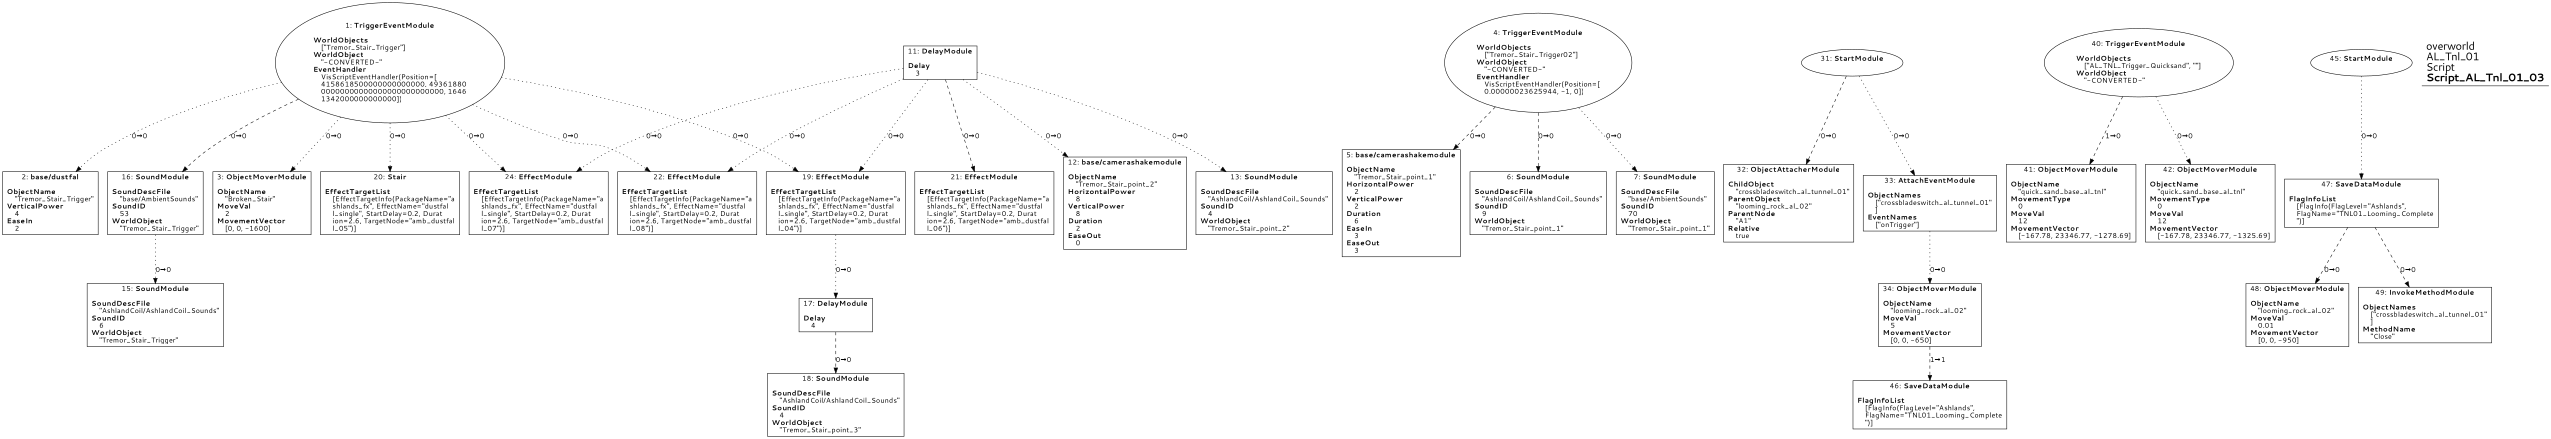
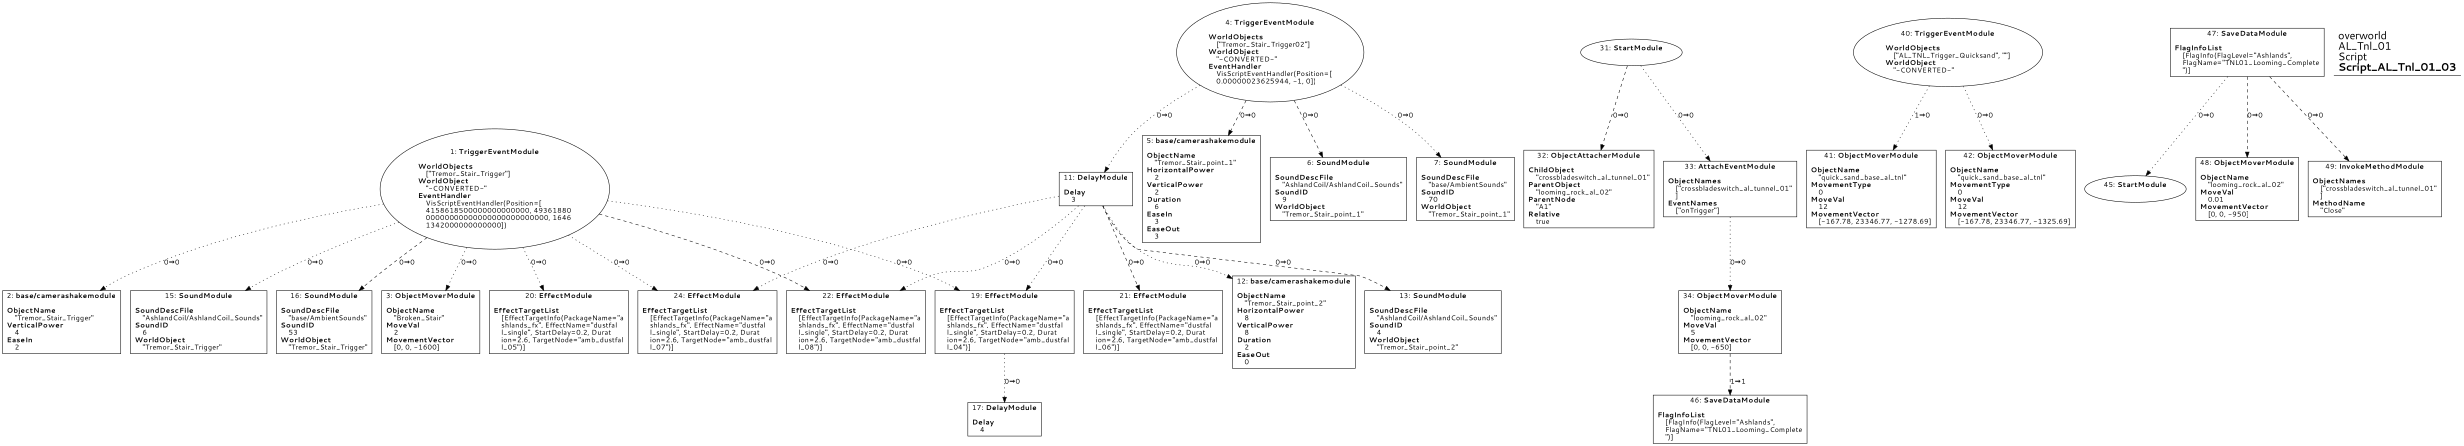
edge "11:" -> "13:": style dotted -> dashed
edge "4:" -> "11:": added, label "0→0"
edge "45:" -> "47:": reversed
edge "40:" -> "41:": style dashed -> dotted
edge "1:" -> "22:": style dotted -> dashed
node "2:": text "base/dustfal" -> "base/camerashakemodule"
node "20:": text "Stair" -> "EffectModule"
edge "16:" -> "15:": now "1:" -> "15:"
node "18:": removed
